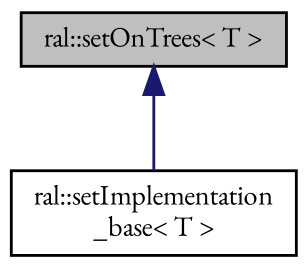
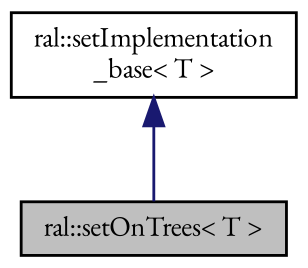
edge "ral::setImplementation _base< T >" -> "ral::setOnTrees< T >": reversed
